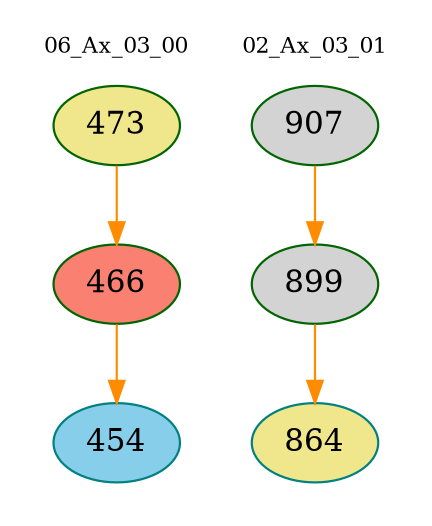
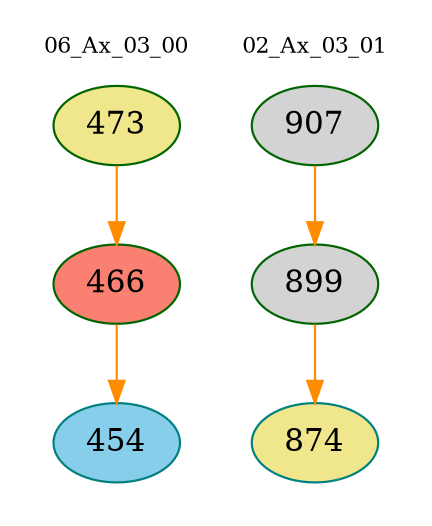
node "864": label "864" -> "874"
